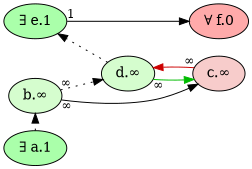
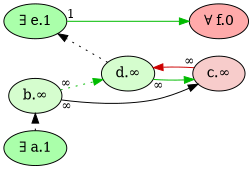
edge "∃ e.1" -> "∀ f.0": color black -> #00bb00
edge "b.∞" -> "d.∞": color black -> #00bb00
